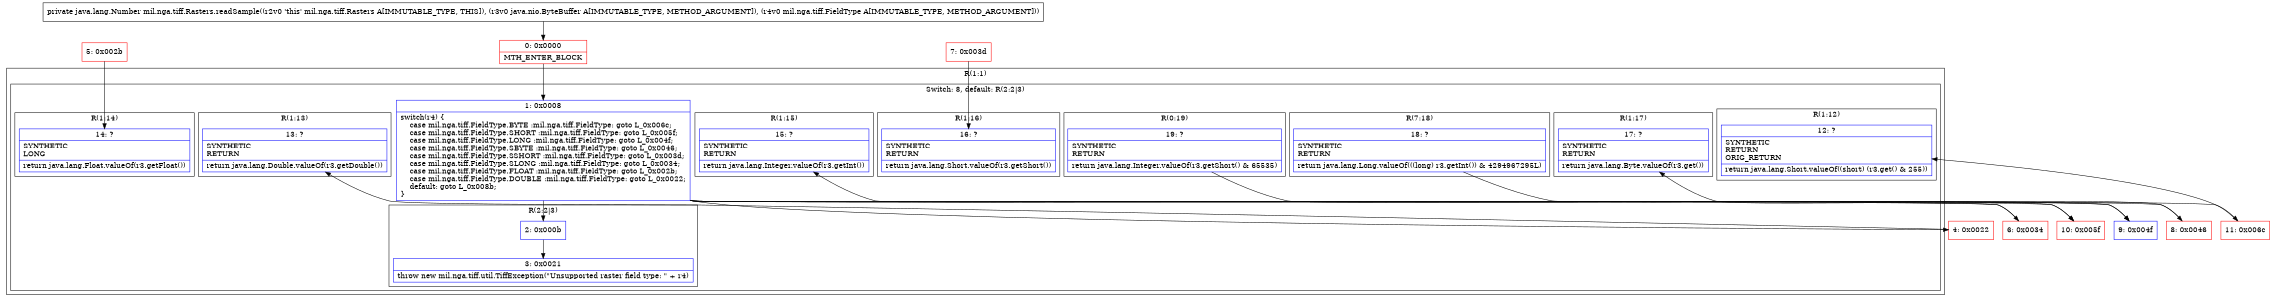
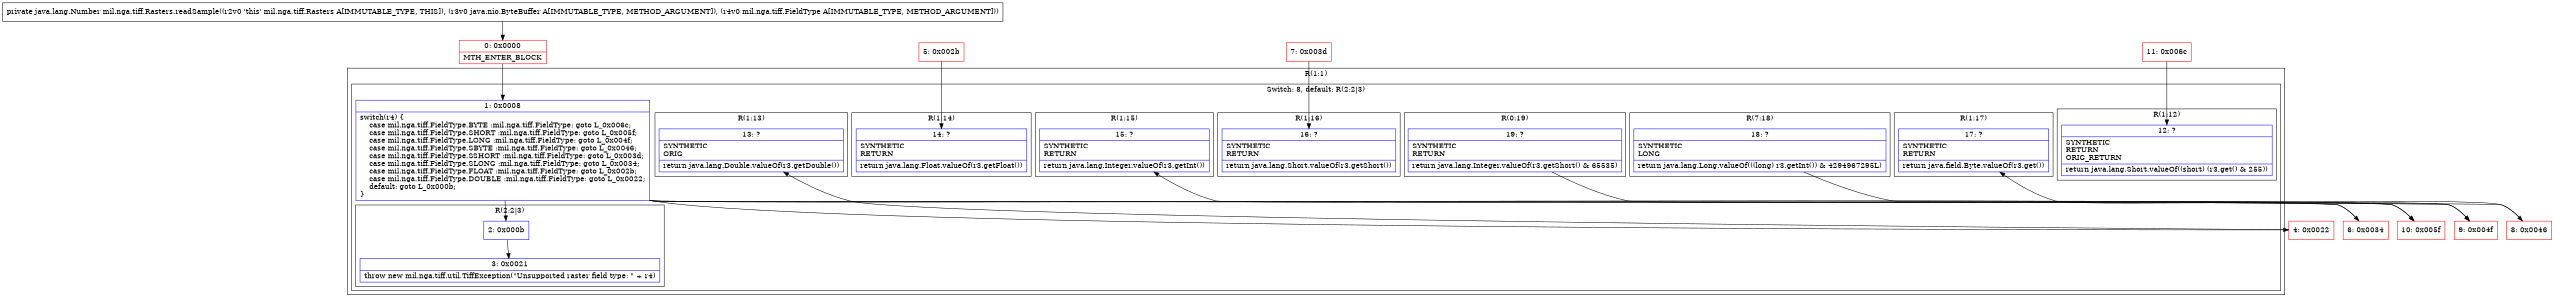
node "14: ?": text "LONG" -> "RETURN"
node "13: ?": text "RETURN" -> "ORIG"
node "18: ?": text "RETURN" -> "LONG"
node "17: ?": text "return java.lang.Byte.valueOf(r3.get())" -> "return java.field.Byte.valueOf(r3.get())"
node "1: 0x0008": text "default: goto L_0x008b;" -> "default: goto L_0x000b;"
edge "1: 0x0008" -> "11: 0x006c": removed
node "9: 0x004f": color blue -> red
